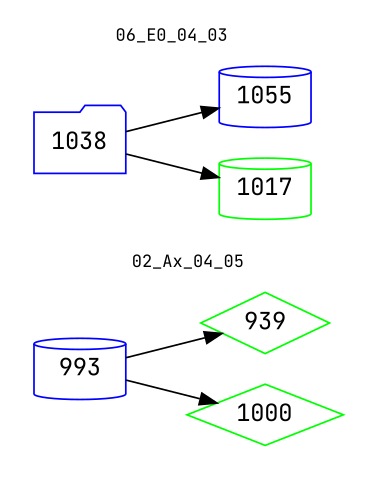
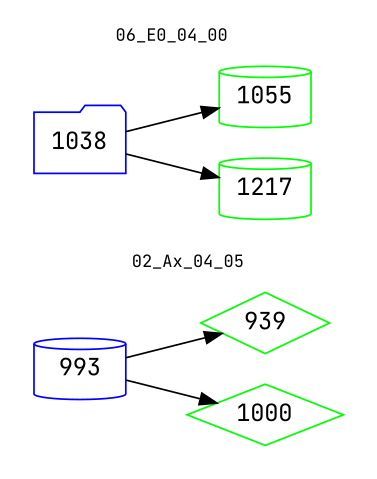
cluster "06_E0_04_03": label "06_E0_04_03" -> "06_E0_04_00"
node "1055": color blue -> green
node "1017": label "1017" -> "1217"
